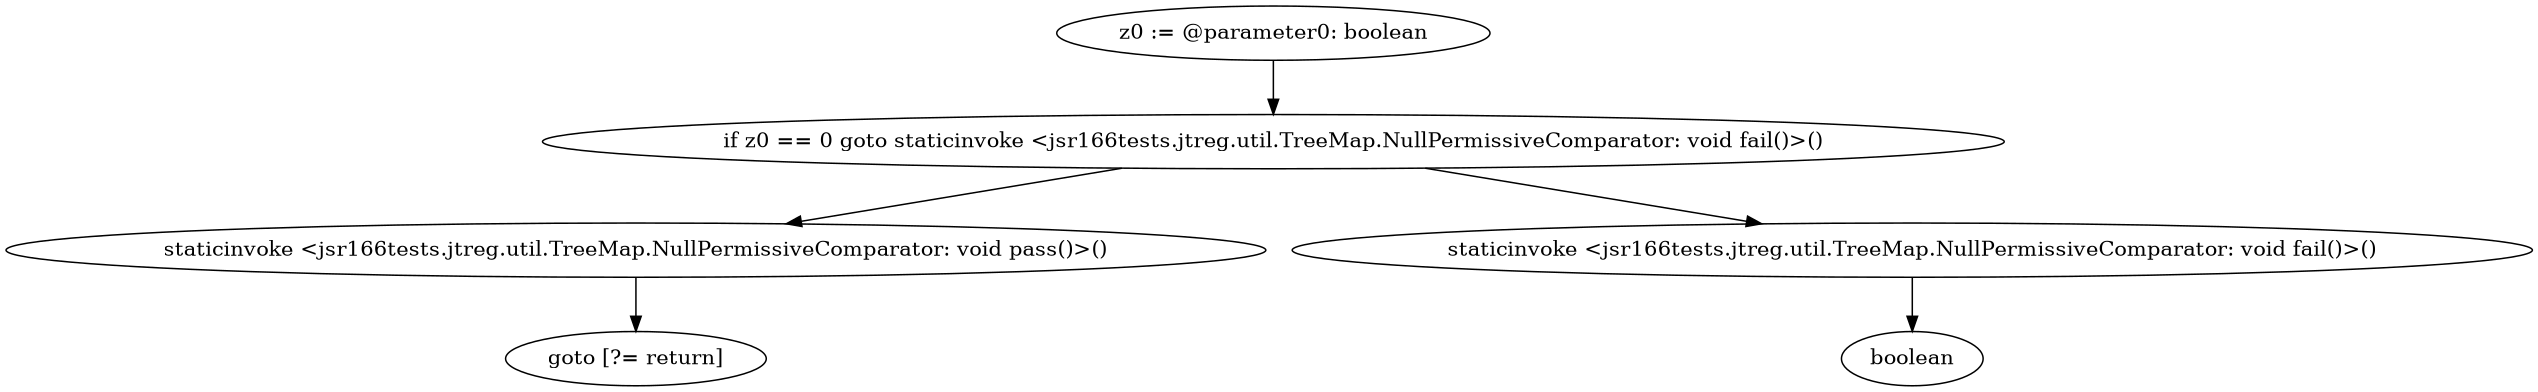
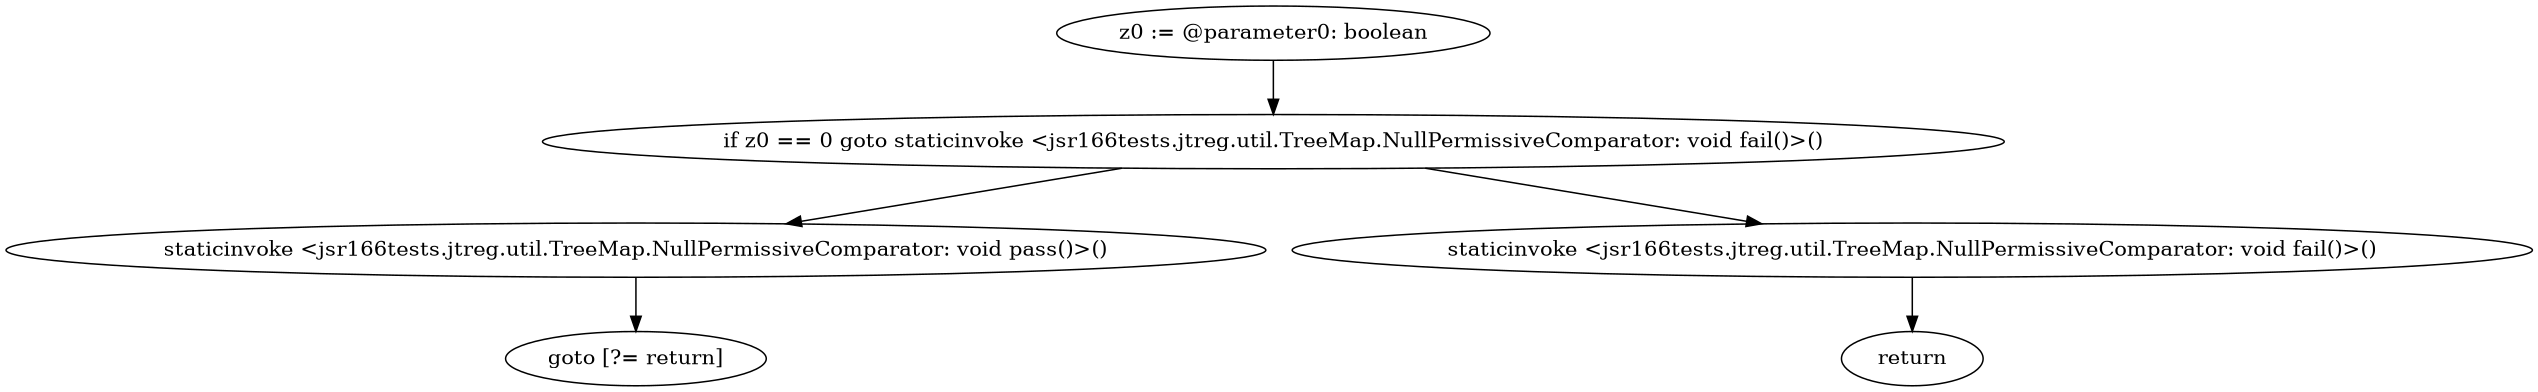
node "boolean": label "boolean" -> "return"
